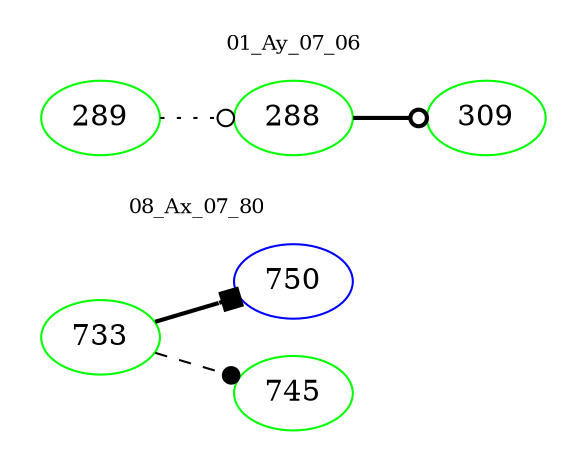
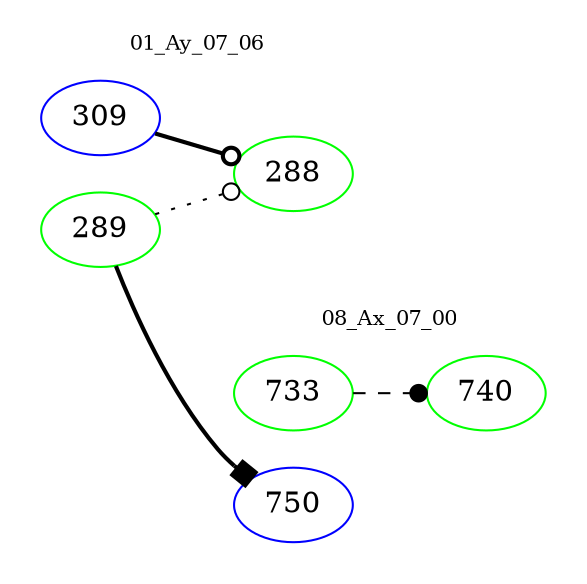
edge "288" -> "309": reversed
node "309": color green -> blue
cluster "08_Ax_07_80": label "08_Ax_07_80" -> "08_Ax_07_00"
edge "733" -> "750": now "289" -> "750"
node "745": label "745" -> "740"
